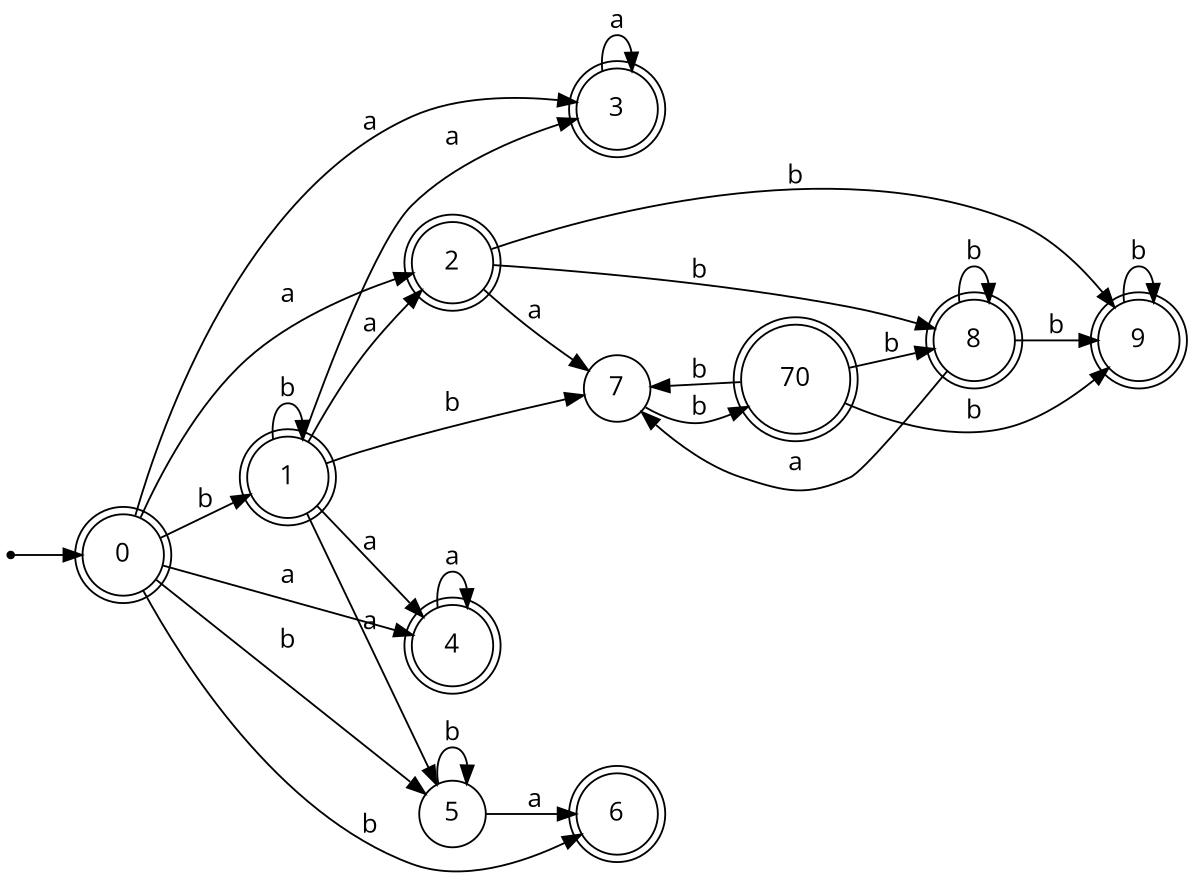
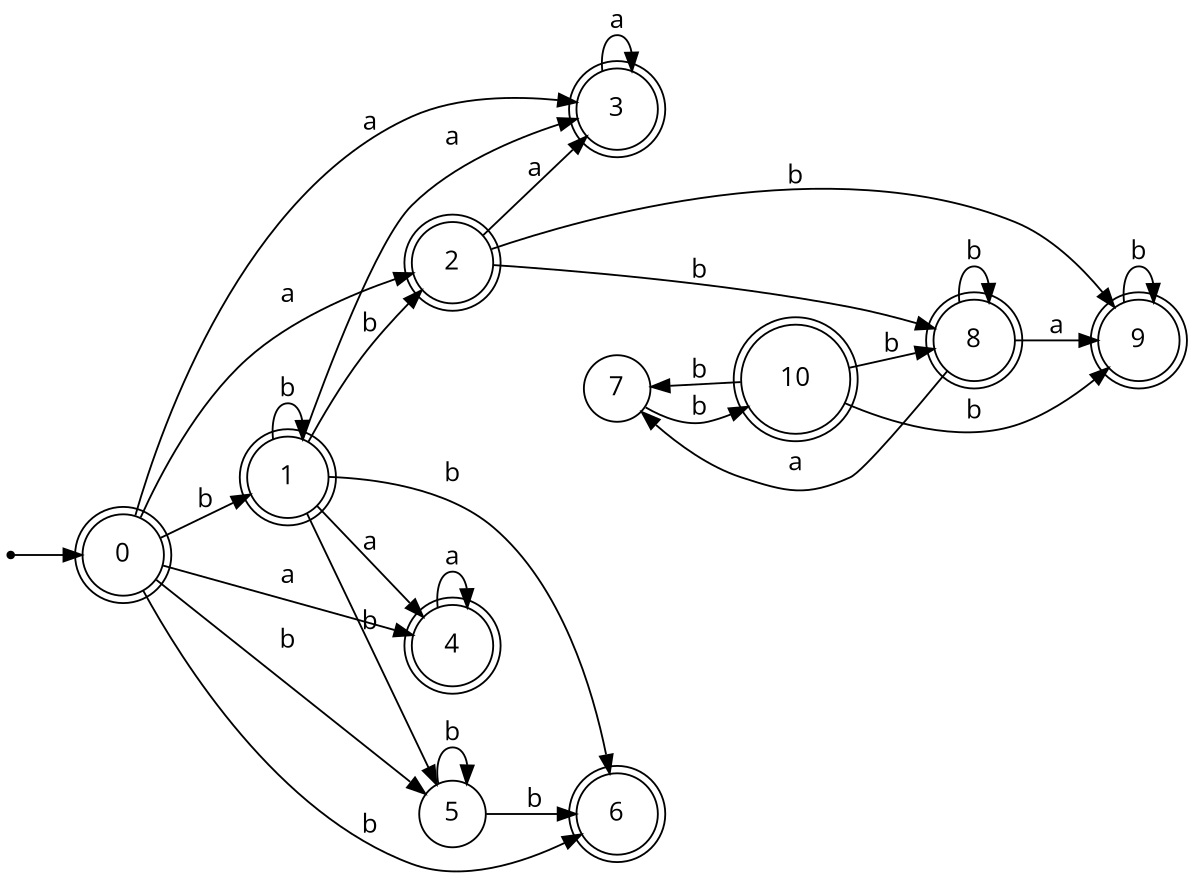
edge "1" -> "2": label "a" -> "b"
edge "2" -> "7": now "2" -> "3"
edge "8" -> "9": label "b" -> "a"
node "70": label "70" -> "10"
edge "1" -> "7": now "1" -> "6"
edge "1" -> "5": label "a" -> "b"
edge "5" -> "6": label "a" -> "b"
